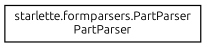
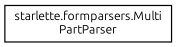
node "starlette.formparsers.PartParser PartParser": label "starlette.formparsers.PartParser PartParser" -> "starlette.formparsers.Multi PartParser"
